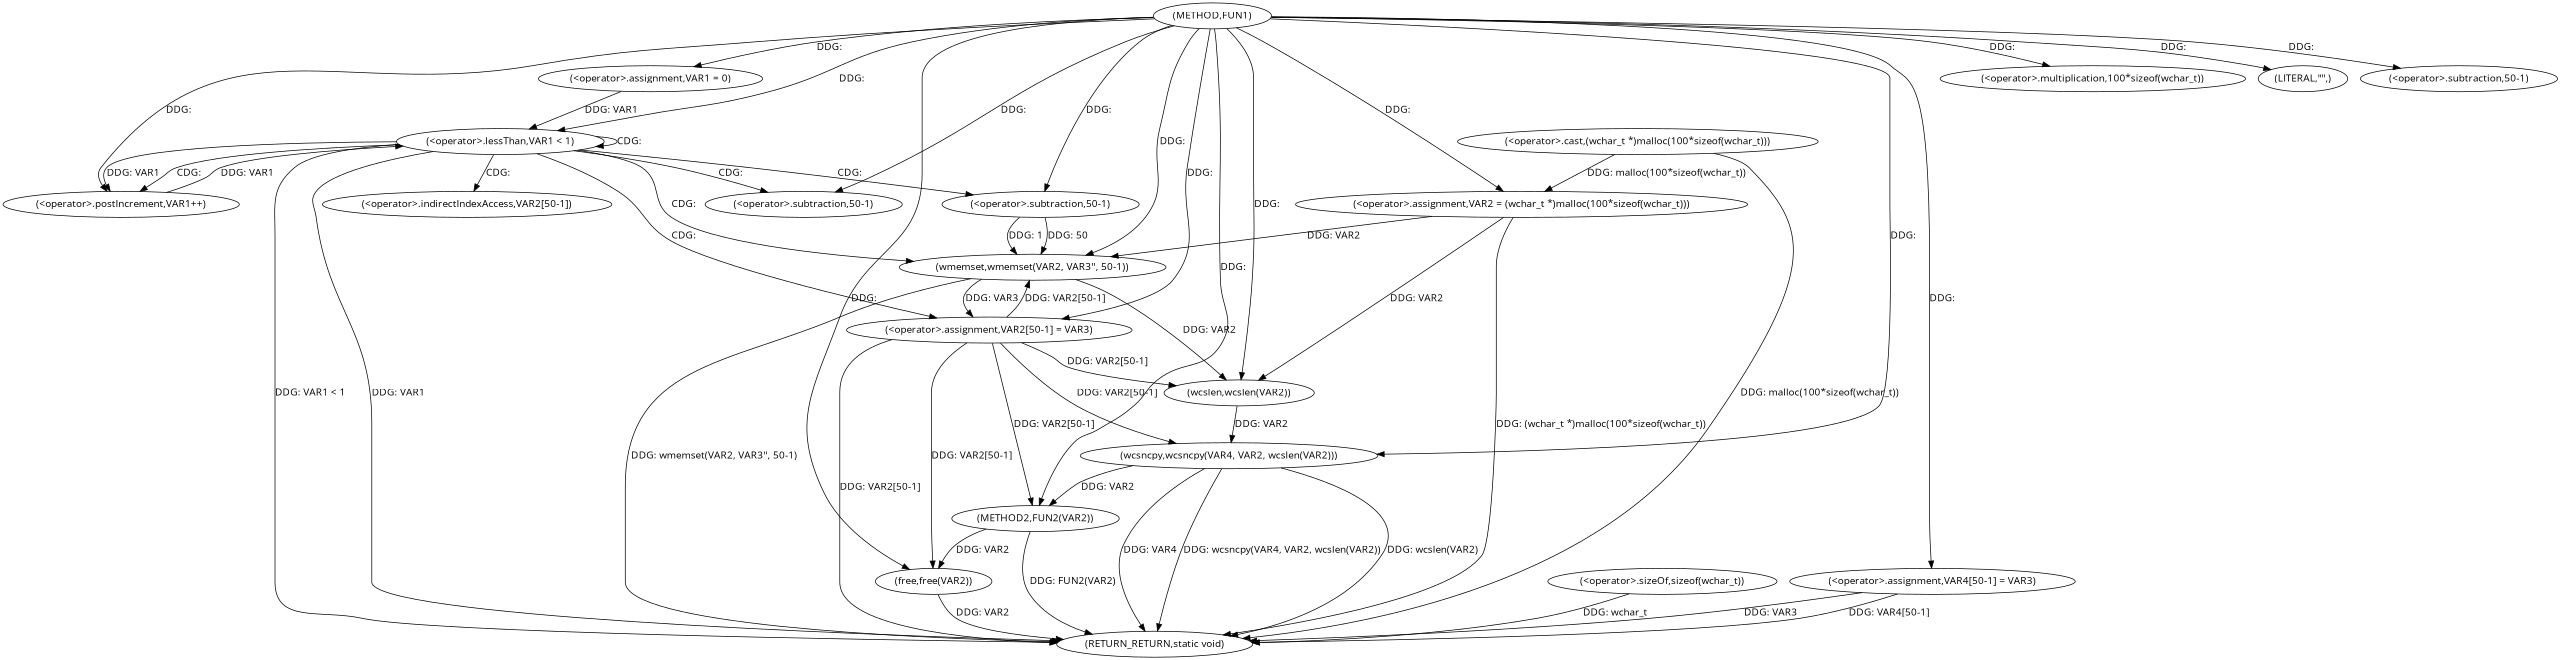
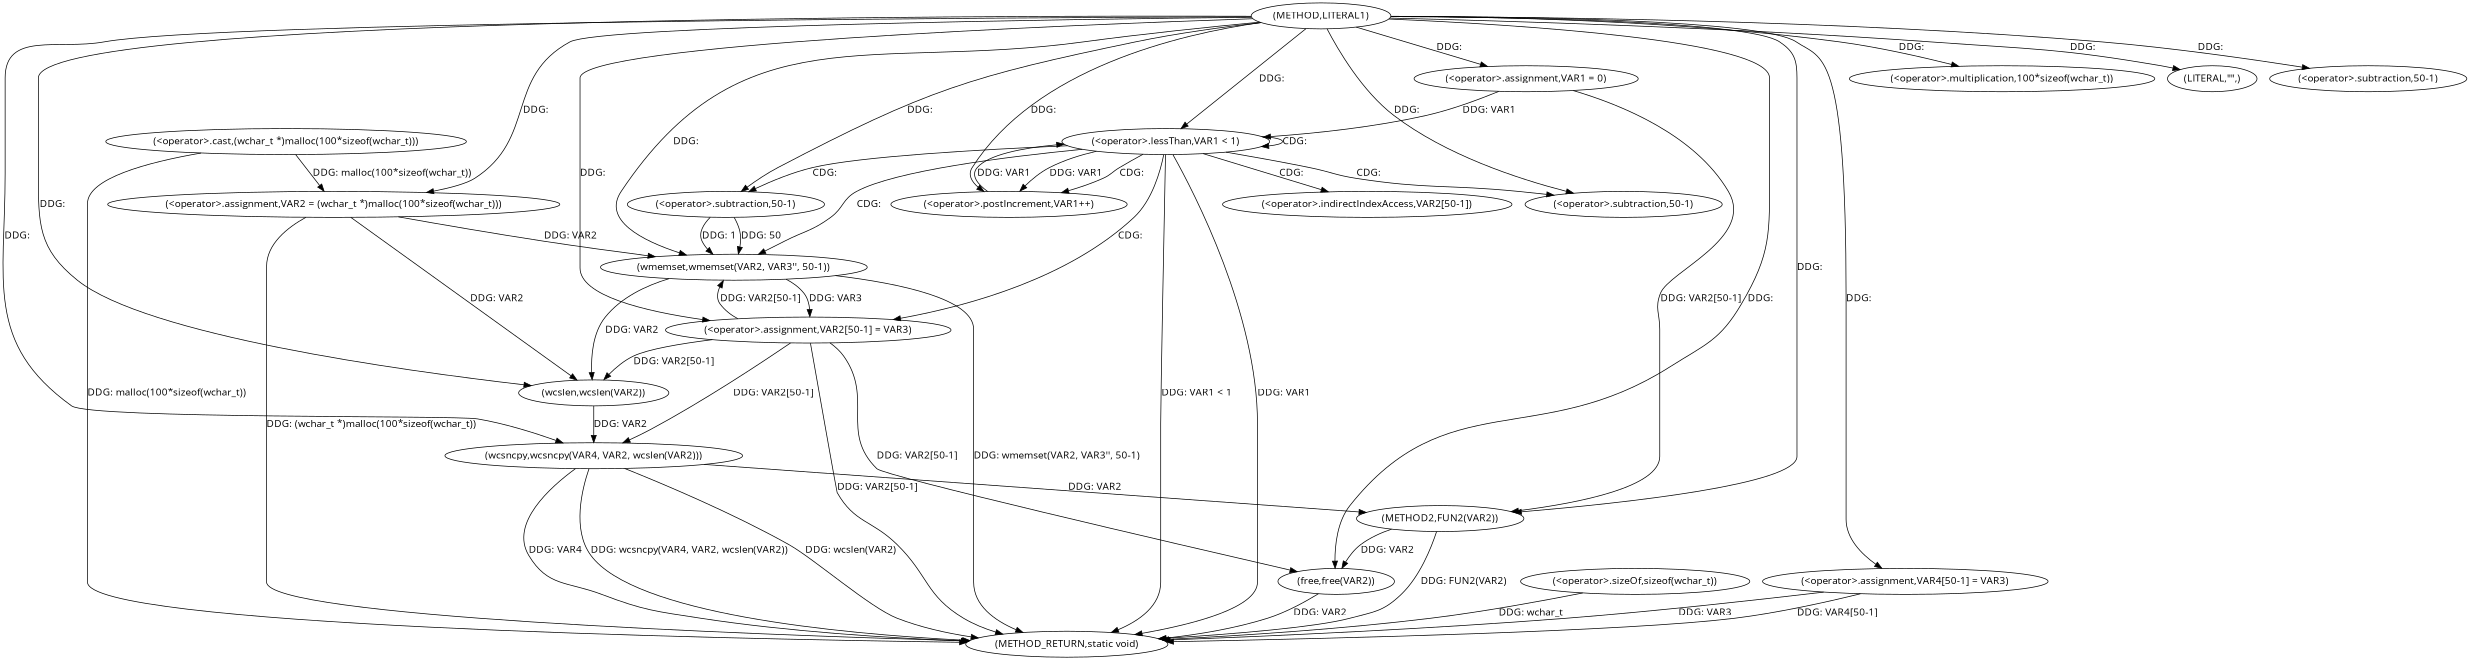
node "(METHOD,FUN1)": label "(METHOD,FUN1)" -> "(METHOD,LITERAL1)"
edge "(<operator>.assignment,VAR2[50-1] = VAR3)" -> "(METHOD2,FUN2(VAR2))": now "(<operator>.assignment,VAR1 = 0)" -> "(METHOD2,FUN2(VAR2))"
node "(RETURN_RETURN,static void)": label "(RETURN_RETURN,static void)" -> "(METHOD_RETURN,static void)"
